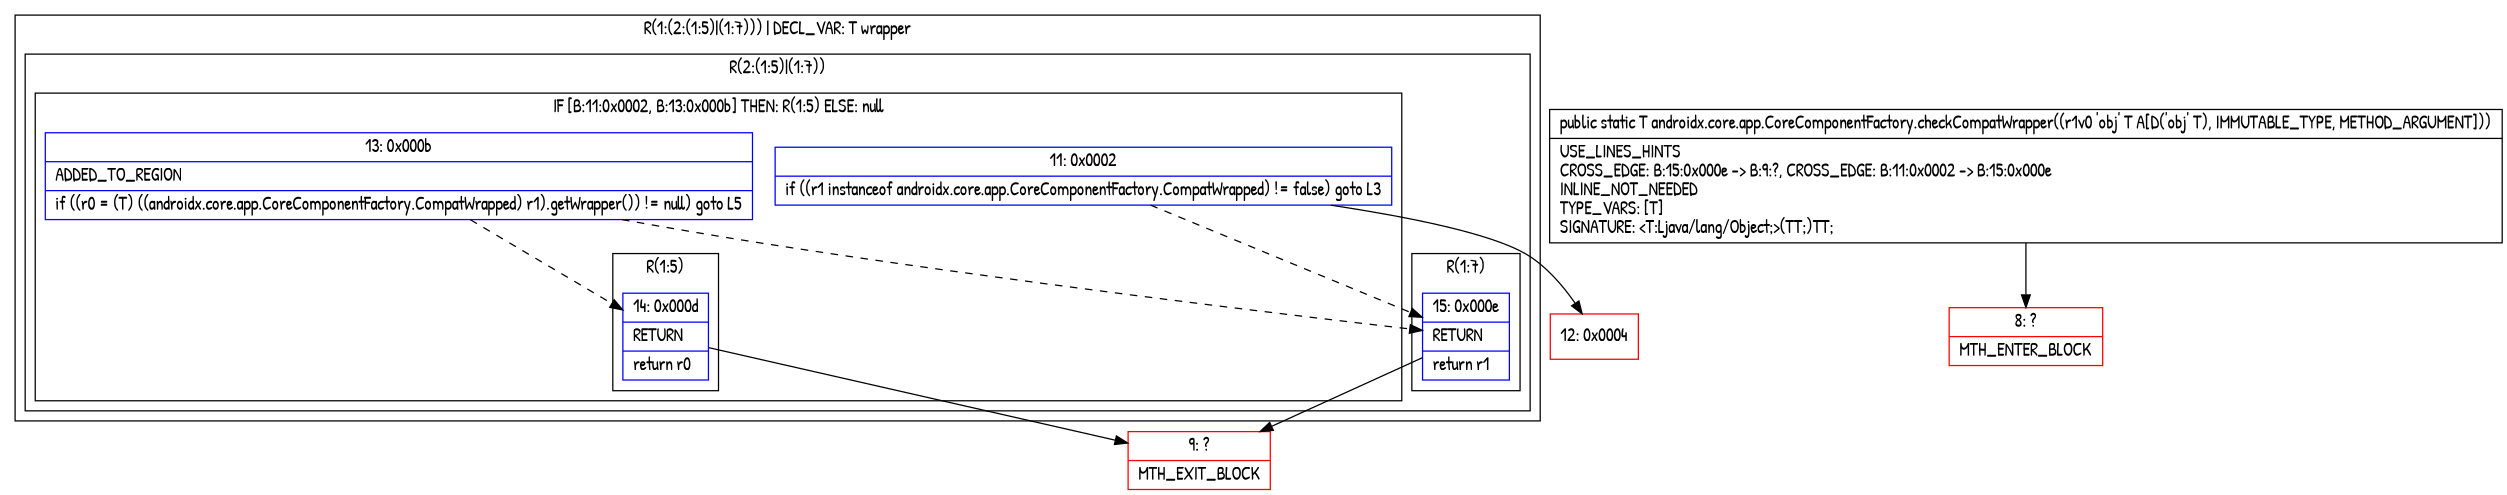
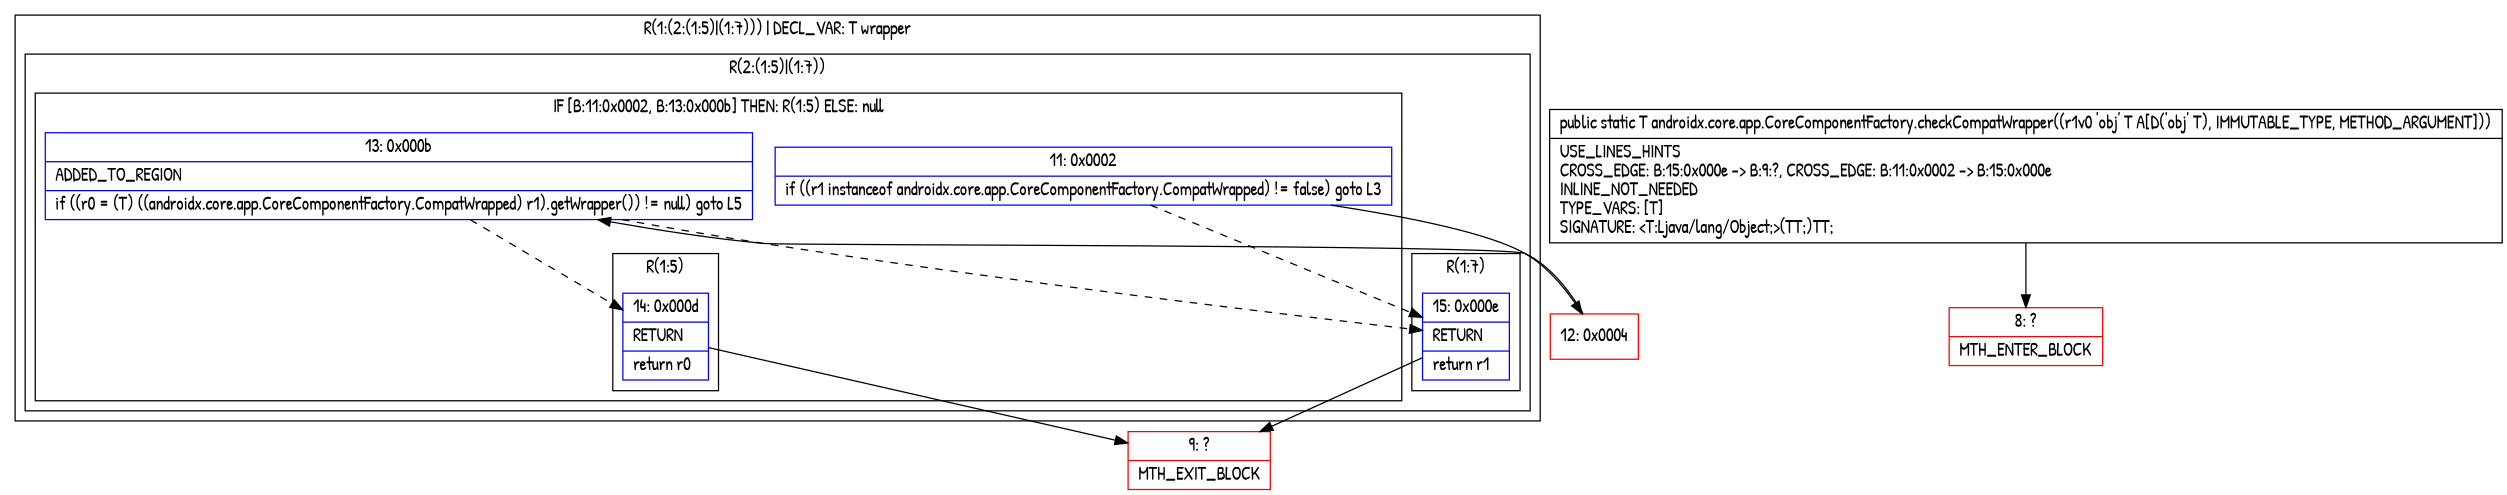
edge "12: 0x0004" -> "13: 0x000b": added
